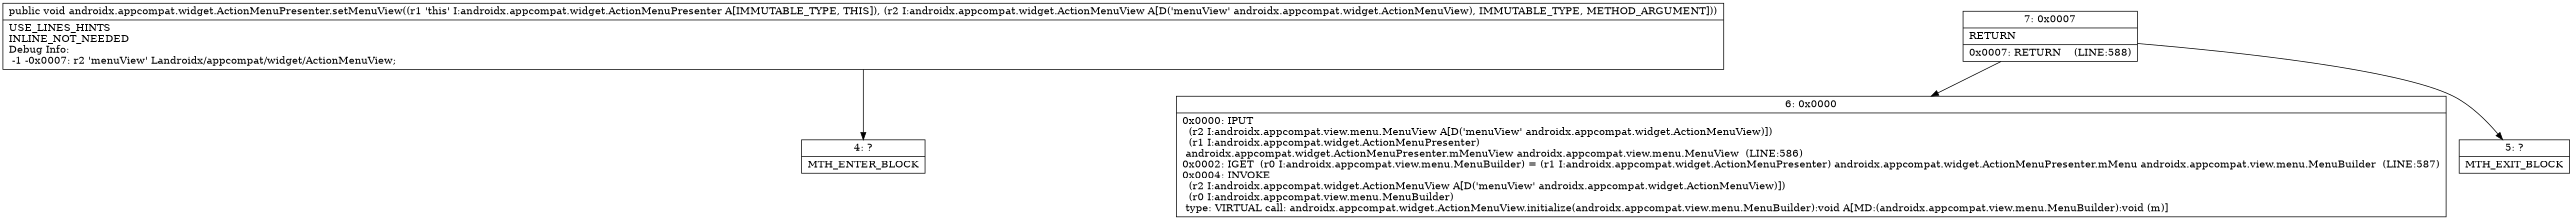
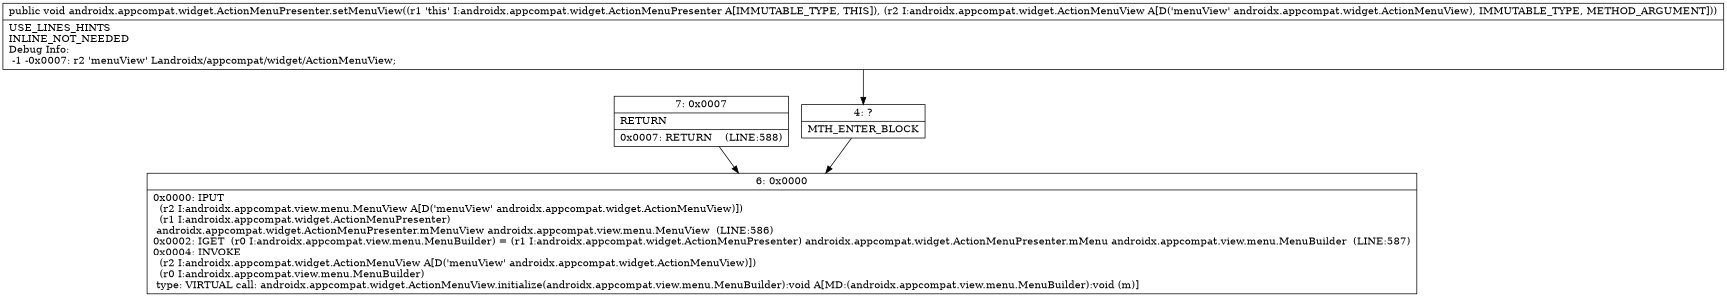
edge "4: ?" -> "6: 0x0000": added
node "5: ?": removed
